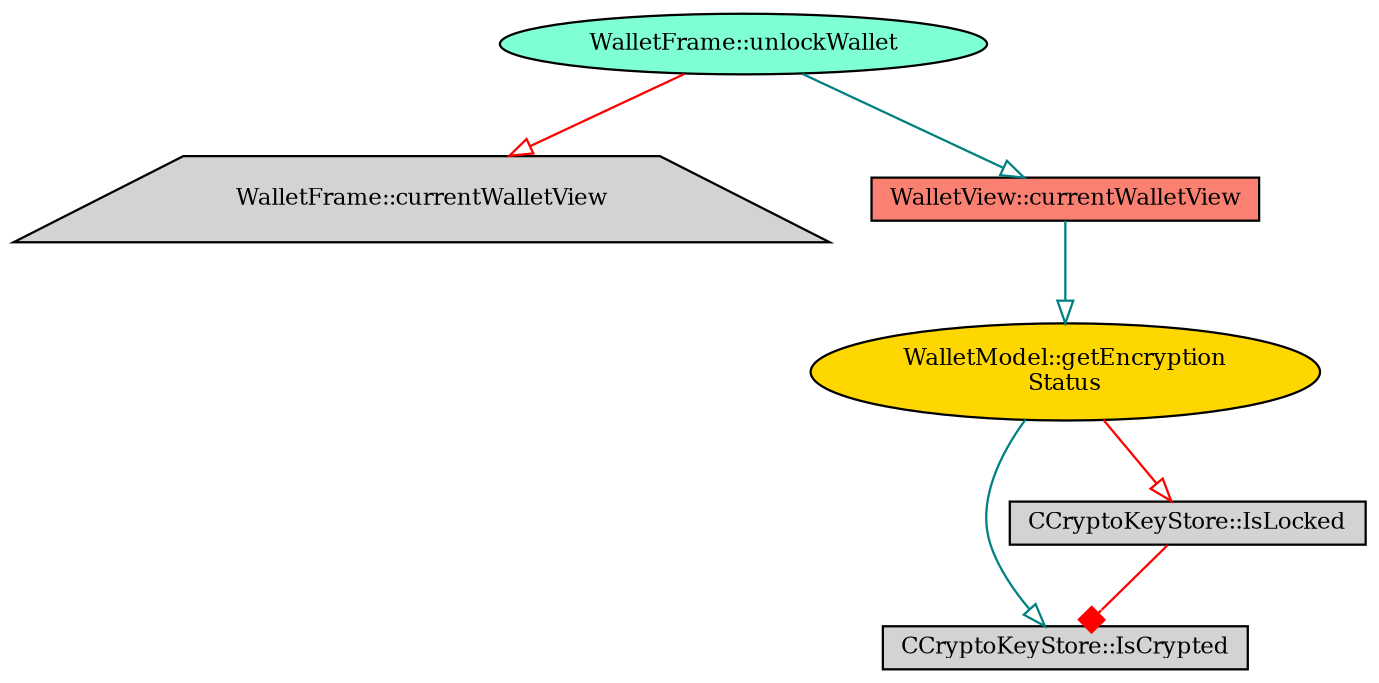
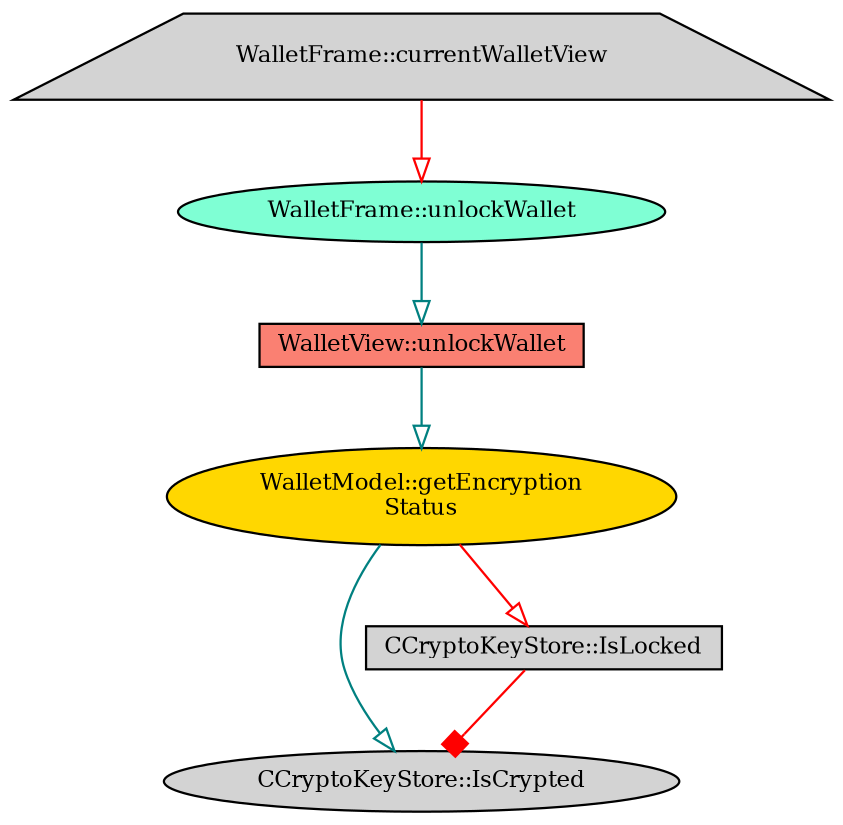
edge "WalletFrame::unlockWallet" -> "WalletFrame::currentWalletView": reversed
node "WalletView::currentWalletView": label "WalletView::currentWalletView" -> "WalletView::unlockWallet"
node "CCryptoKeyStore::IsCrypted": shape box -> ellipse
